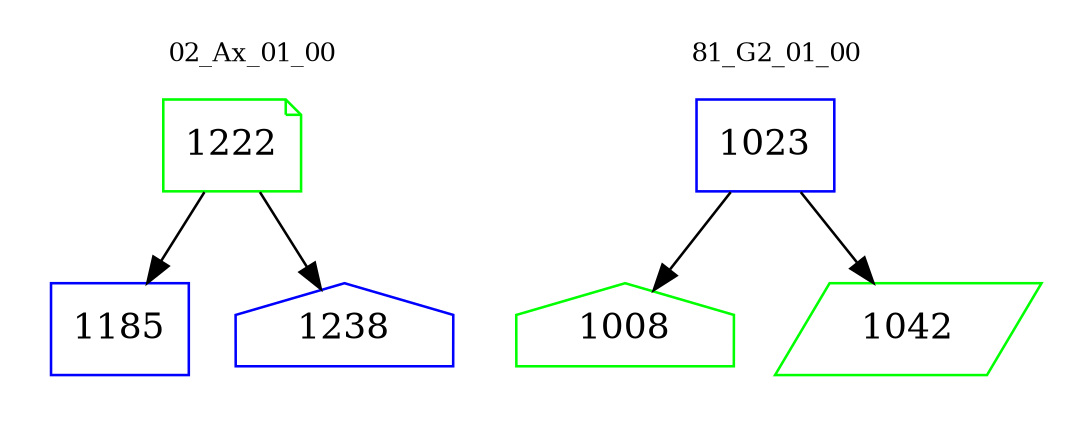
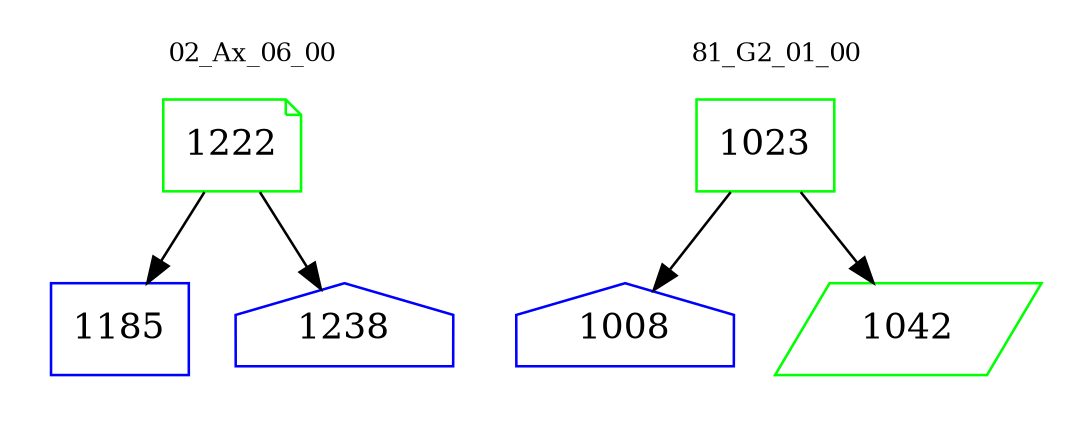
cluster "02_Ax_01_00": label "02_Ax_01_00" -> "02_Ax_06_00"
node "1023": color blue -> green
node "1008": color green -> blue
